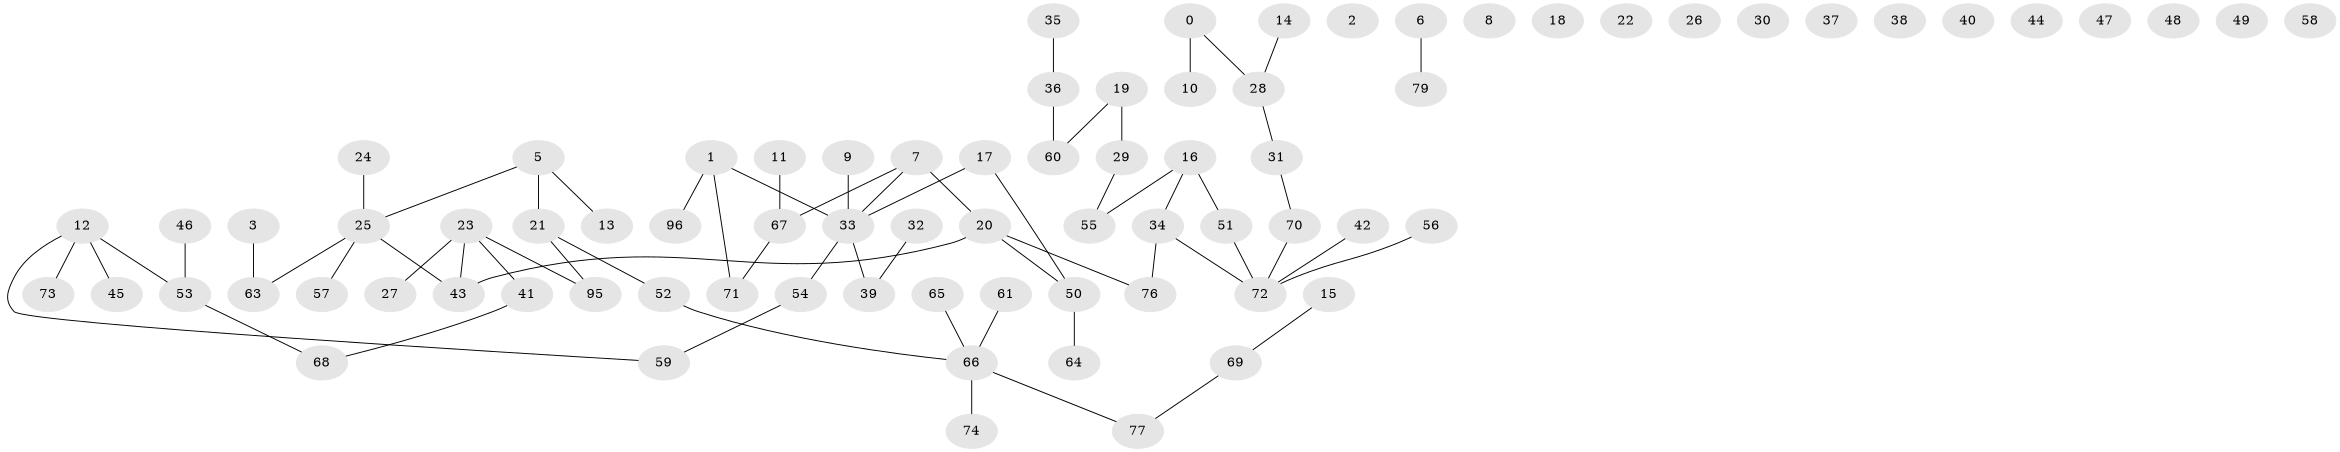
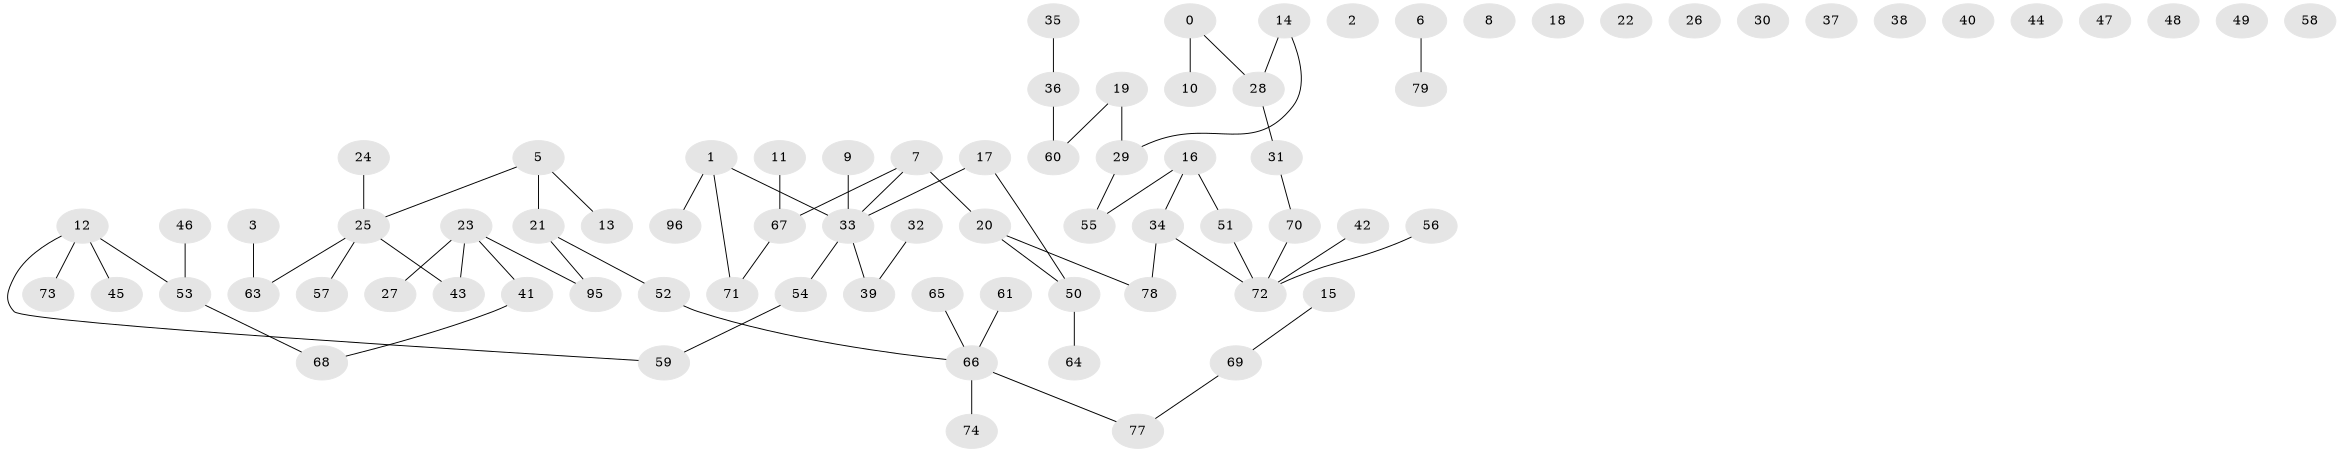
edge "14" -- "29": added
edge "20" -- "43": removed
node "76": label "76" -> "78"
